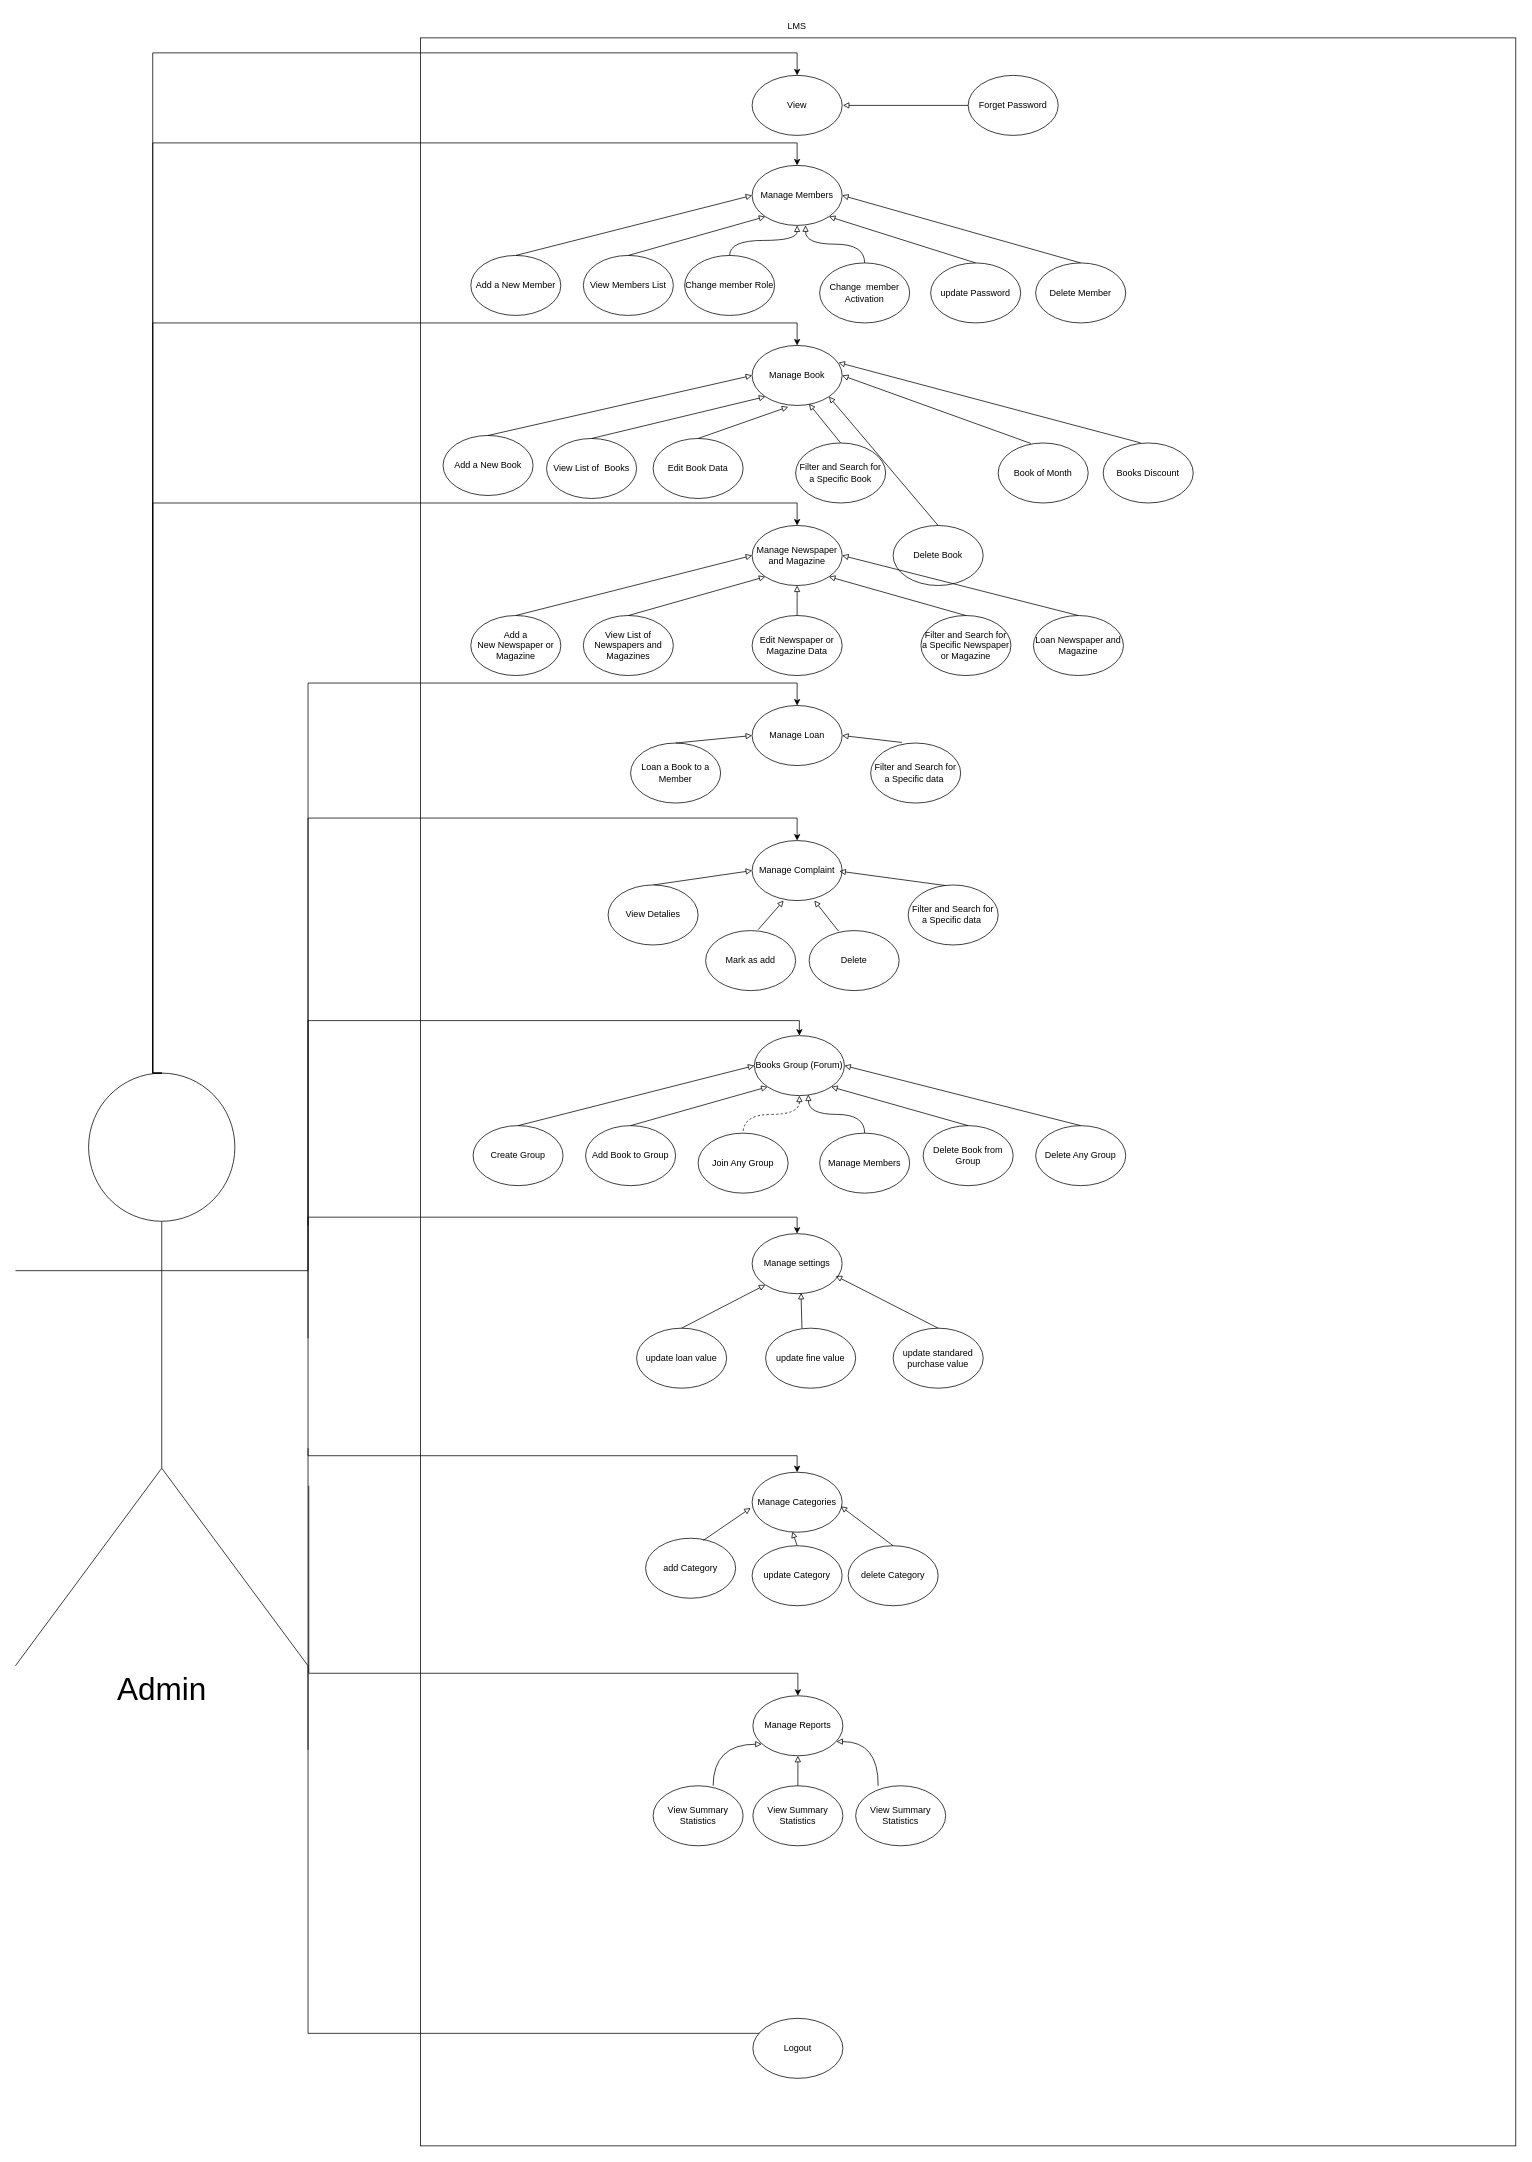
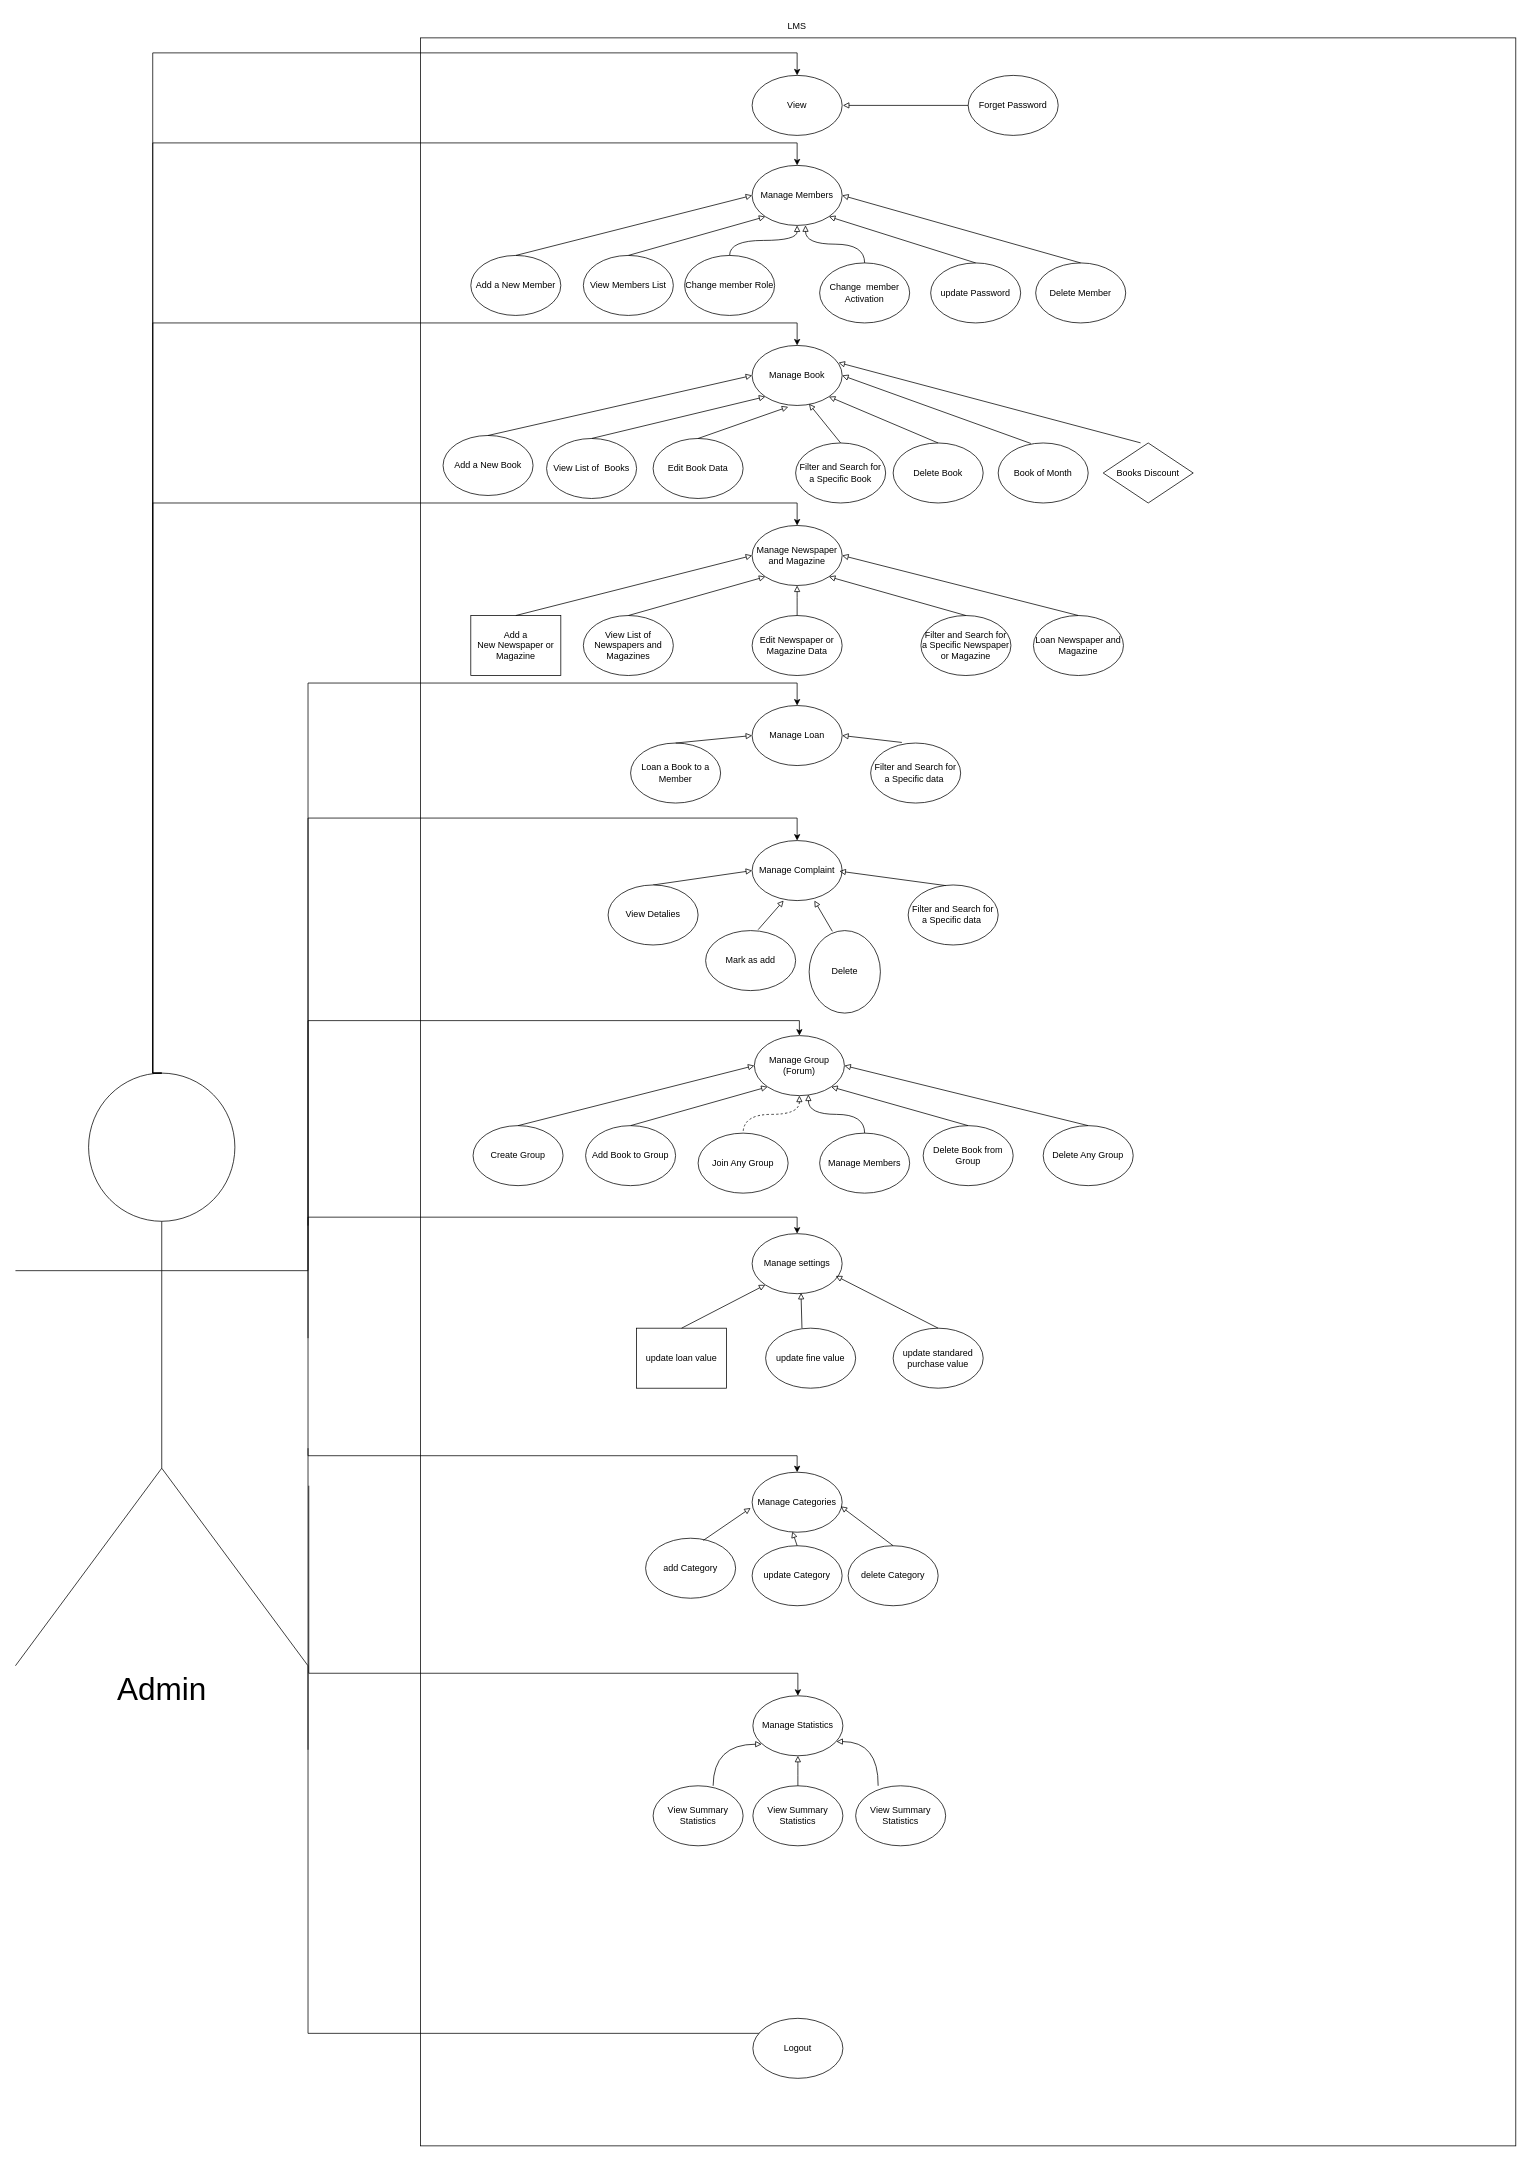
node "Books Discount": shape ellipse -> diamond
node "Delete Book": moved (938, 555) -> (938, 473)
node "Add a New Newspaper or Magazine": shape ellipse -> rectangle
node "Delete": size 90x60 -> 71x83
node "Books Group (Forum)": label "Books Group (Forum)" -> "Manage Group (Forum)"
node "Delete Any Group": moved (1080, 1155) -> (1088, 1155)
node "update loan value": shape ellipse -> rectangle
node "Manage Reports": label "Manage Reports" -> "Manage Statistics"
